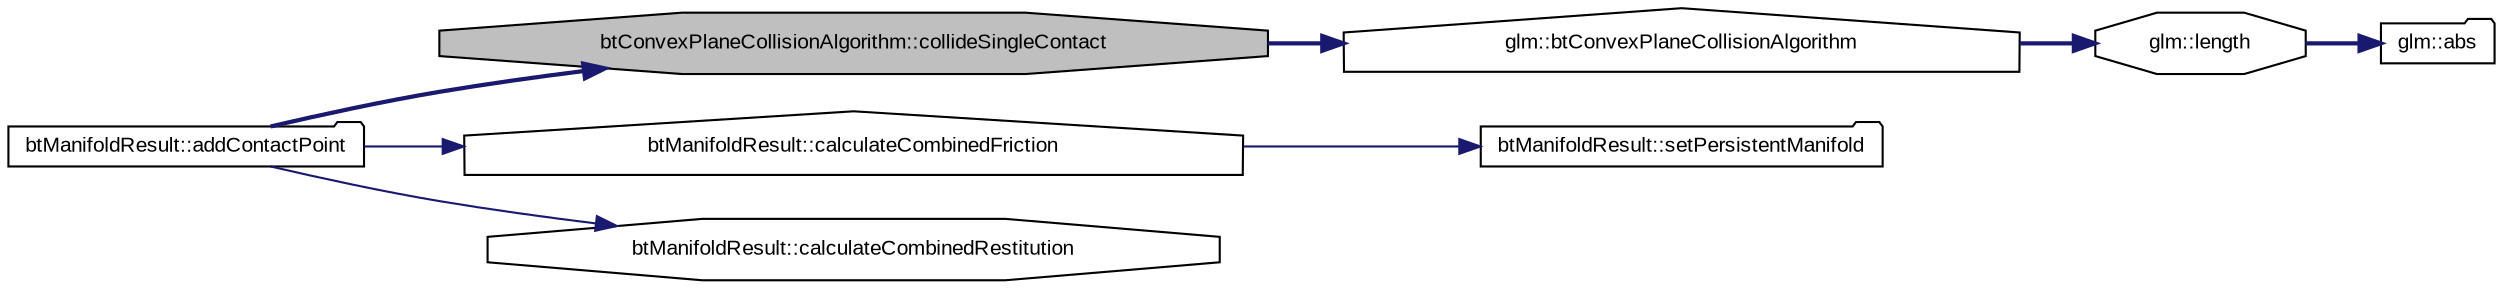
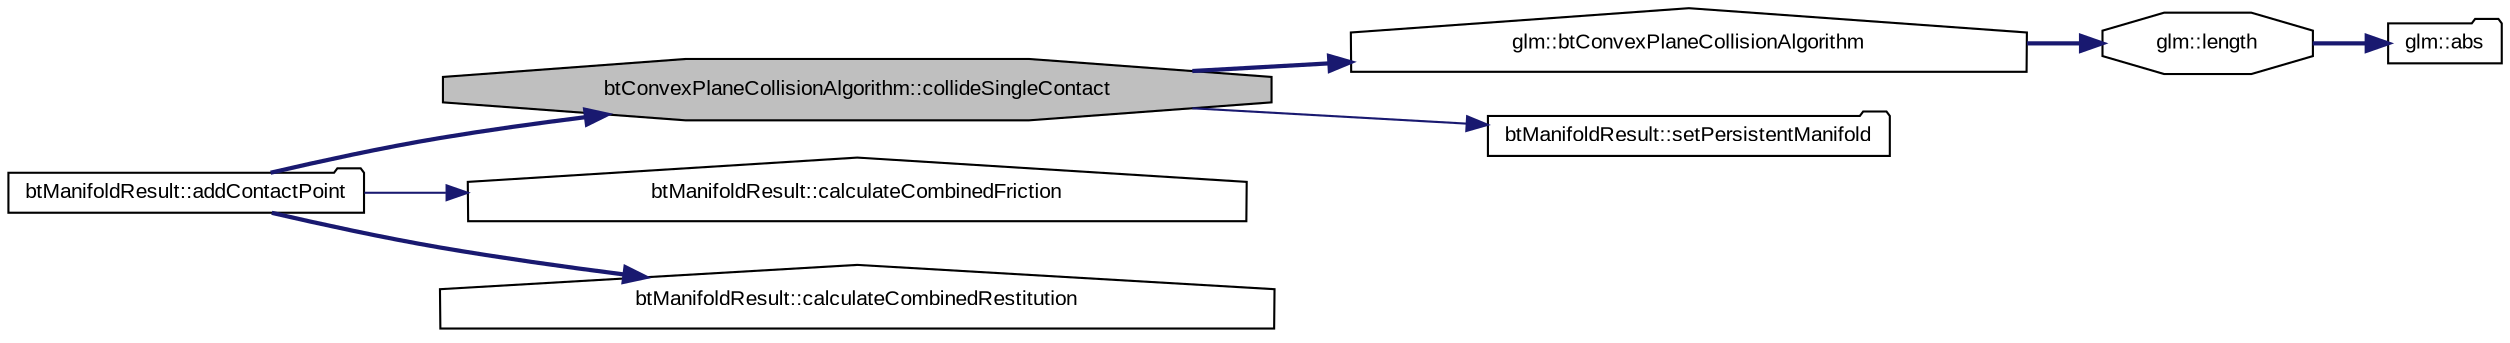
edge "btManifoldResult::calculateCombinedFriction" -> "btManifoldResult::setPersistentManifold": now "btConvexPlaneCollisionAlgorithm::collideSingleContact" -> "btManifoldResult::setPersistentManifold"
edge "btManifoldResult::addContactPoint" -> "btManifoldResult::calculateCombinedRestitution": style solid -> bold
node "btManifoldResult::calculateCombinedRestitution": shape octagon -> house
